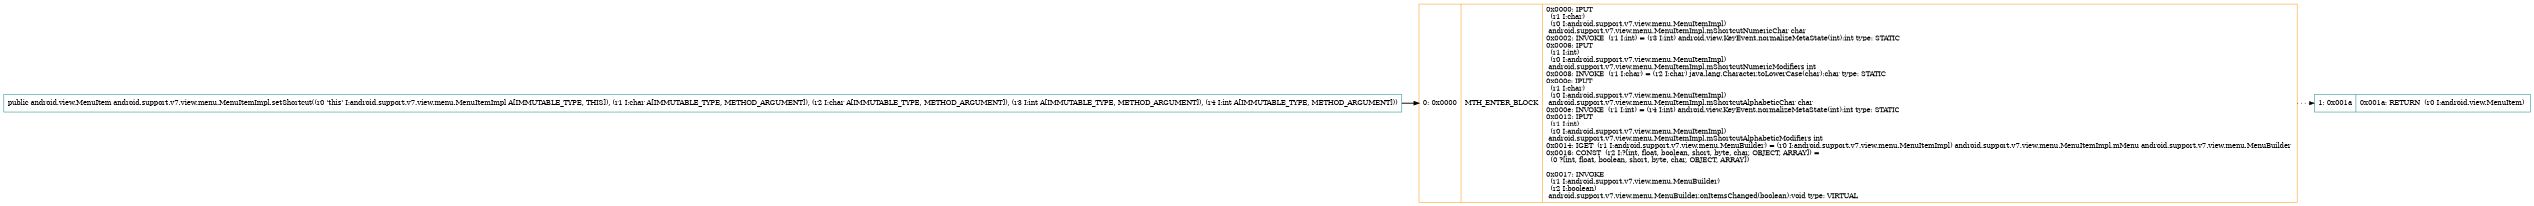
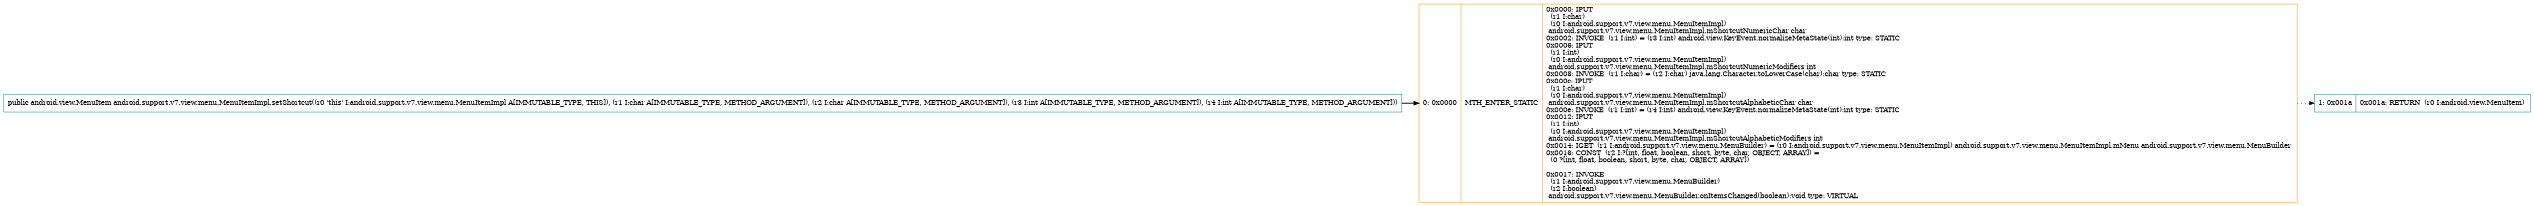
node "0: 0x0000": text "MTH_ENTER_BLOCK" -> "MTH_ENTER_STATIC"
